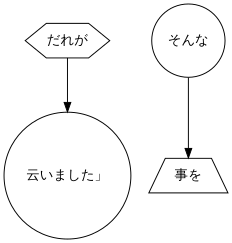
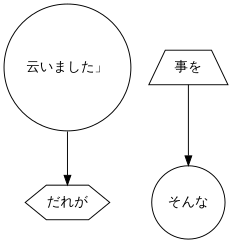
edge "だれが" -> "云いました」": reversed
edge "そんな" -> "事を": reversed
